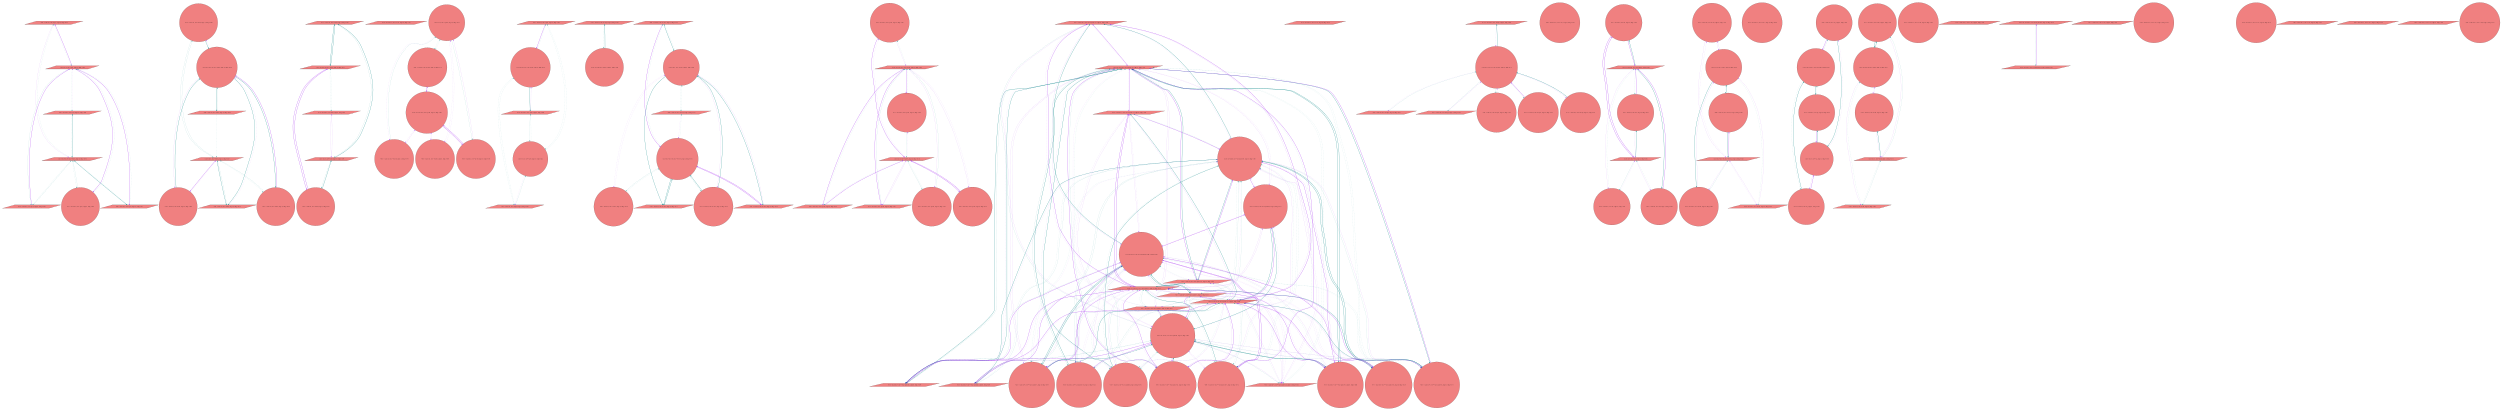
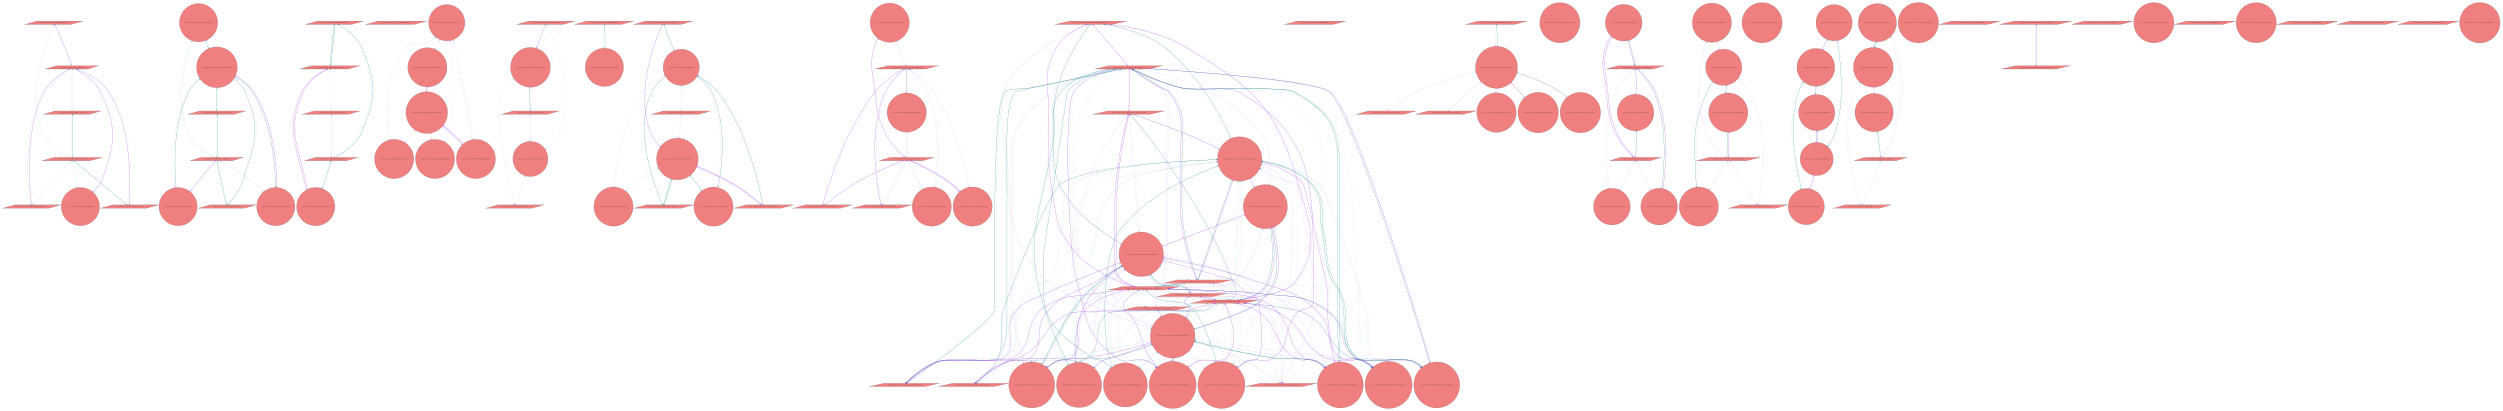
node "%79 = load i32**, i32*** %c, align 8, !dbg !1539": added
edge "store i32 0, i32* %i66, align 4, !dbg !1447" -> "%49 = load i32, i32* %i66, align 4, !dbg !1480": added
edge "store i32 %mul, i32* %arrayidx88, align 4, !dbg !1482" -> "%89 = load i32*, i32** %arrayidx147, align 8, !dbg !1572": removed
edge "store i32 %rem, i32* %arrayidx39, align 4, !dbg !1400" -> "%42 = load i32, i32* %arrayidx80, align 4, !dbg !1471": style dotted -> bold
